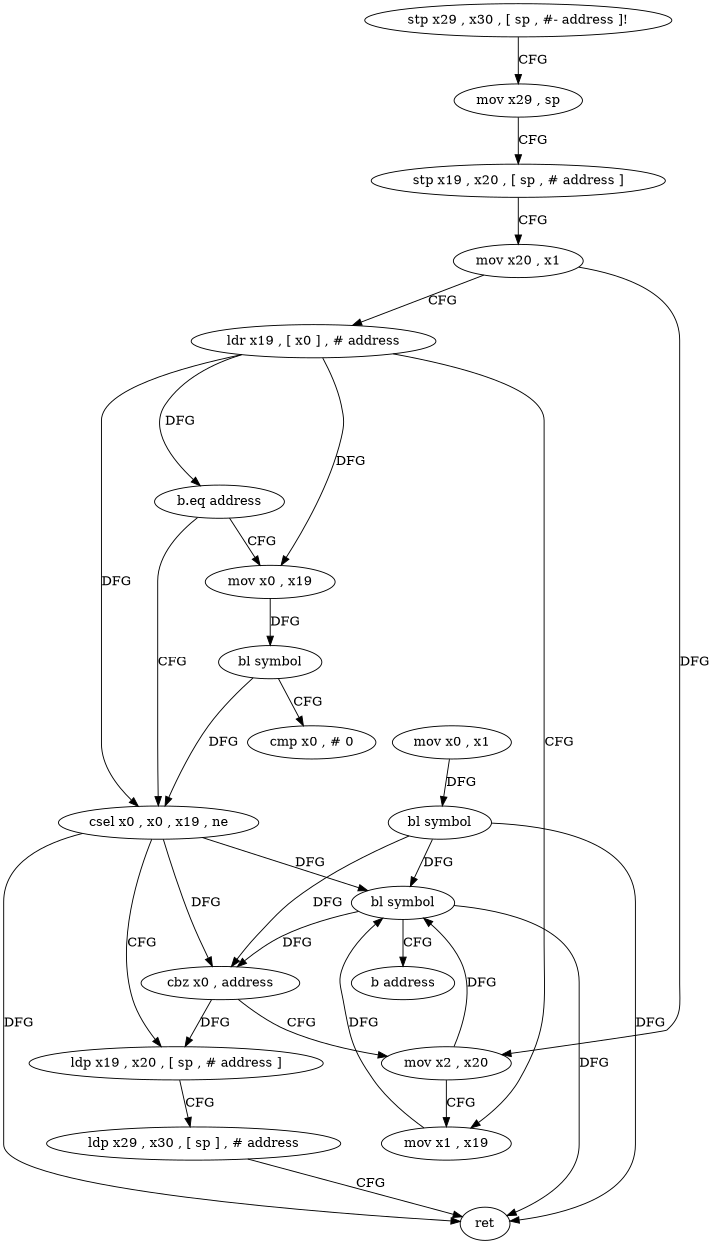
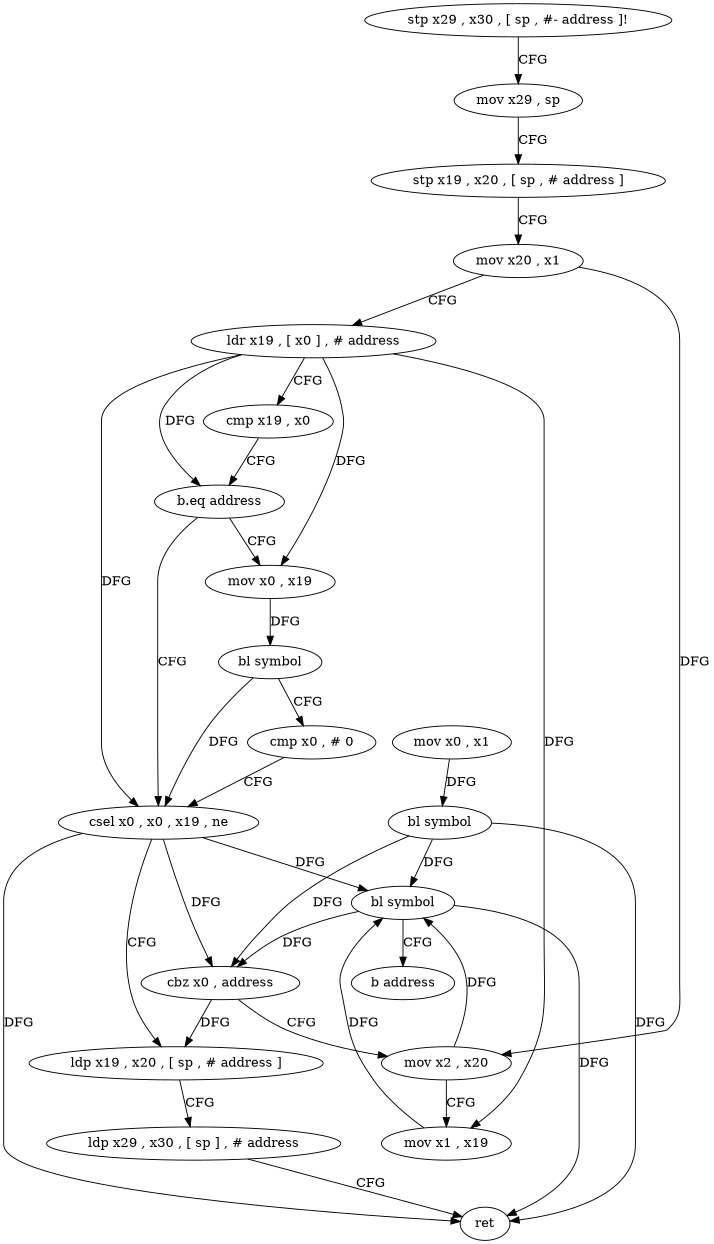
node "cmp x19 , x0": added
edge "ldr x19 , [ x0 ] , # address" -> "mov x1 , x19": label "CFG" -> "DFG"
edge "cmp x0 , # 0" -> "csel x0 , x0 , x19 , ne": added, label "CFG"
